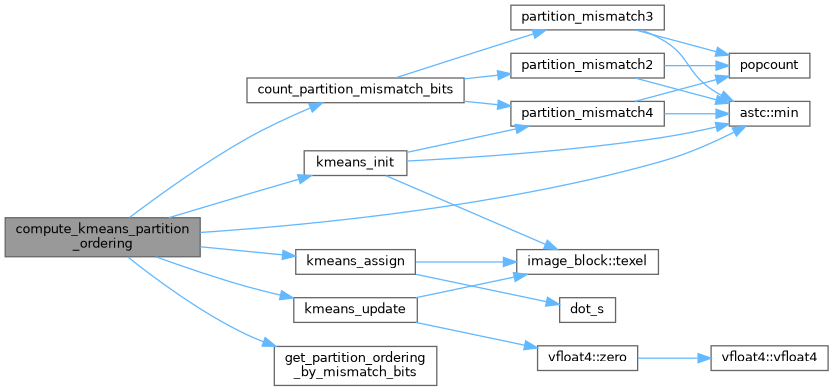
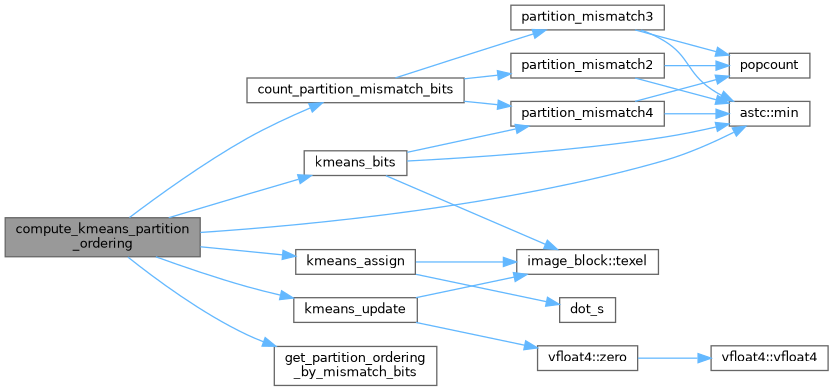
node "kmeans_init": label "kmeans_init" -> "kmeans_bits"
